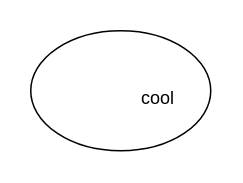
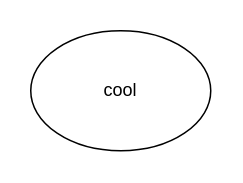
node "cool": moved (158, 98) -> (121, 91)
